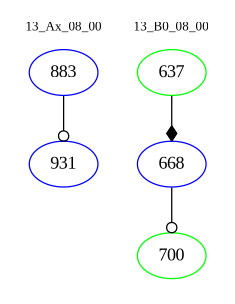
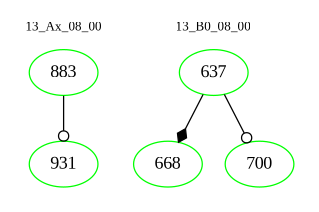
node "883": color blue -> green
node "931": color blue -> green
node "668": color blue -> green
edge "668" -> "700": now "637" -> "700"
